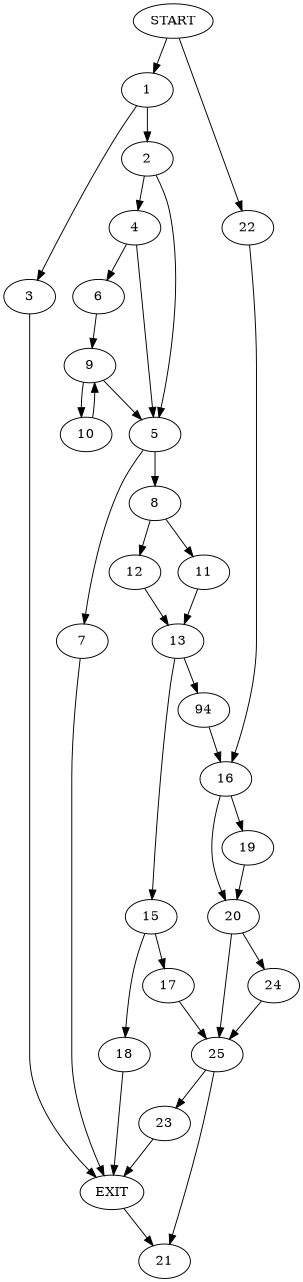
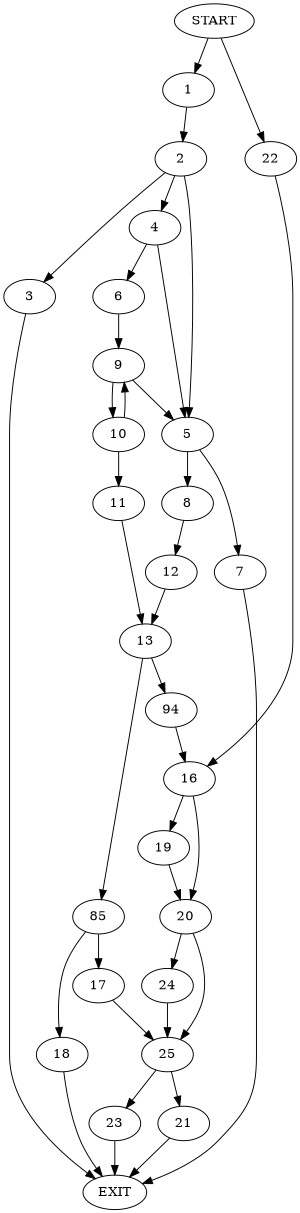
edge "1" -> "3": now "2" -> "3"
edge "8" -> "11": now "10" -> "11"
node "15": label "15" -> "85"
edge "EXIT" -> "21": reversed
